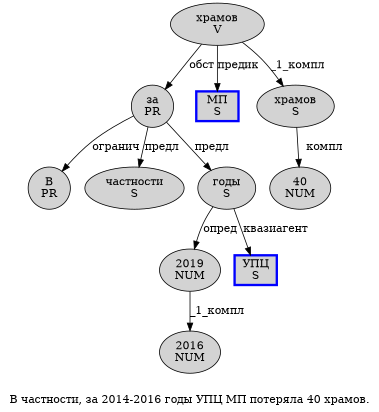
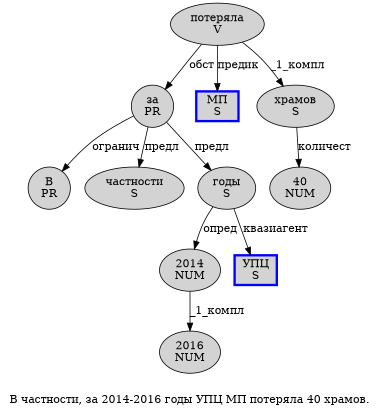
node "храмов V": label "храмов V" -> "потеряла V"
edge "храмов S" -> "40 NUM": label "компл" -> "количест"
node "2019 NUM": label "2019 NUM" -> "2014 NUM"
